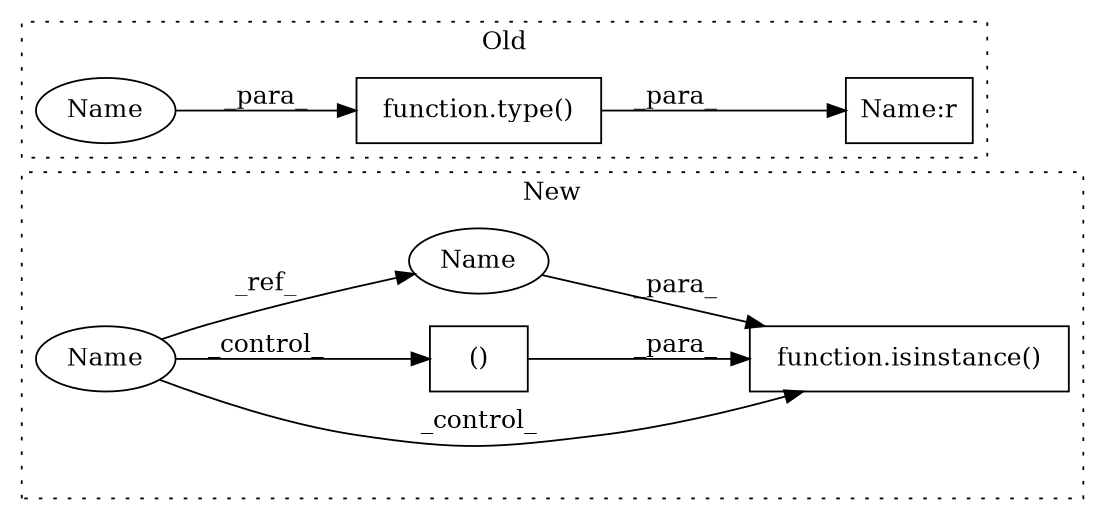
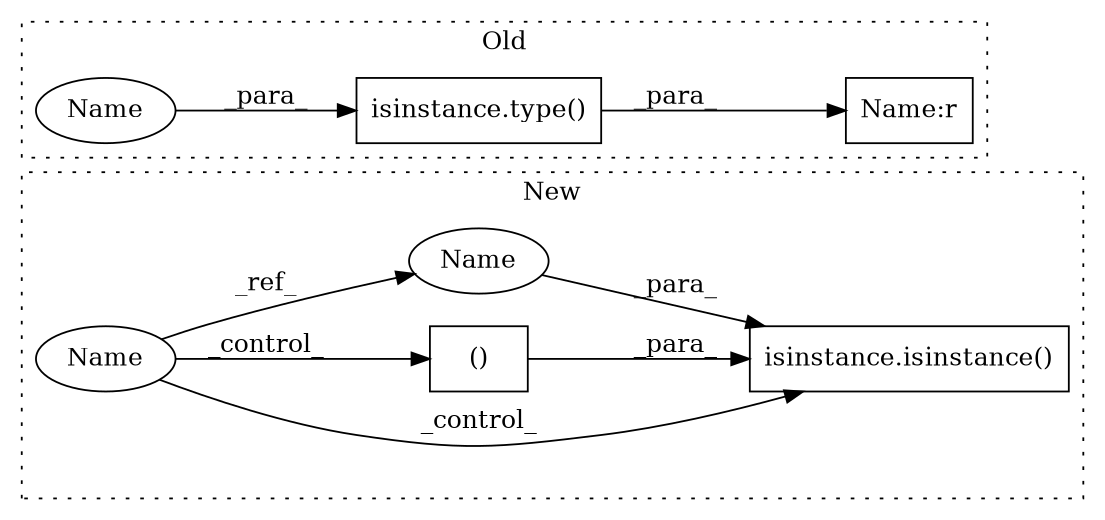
node "function.type()": label "function.type()" -> "isinstance.type()"
node "function.isinstance()": label "function.isinstance()" -> "isinstance.isinstance()"
